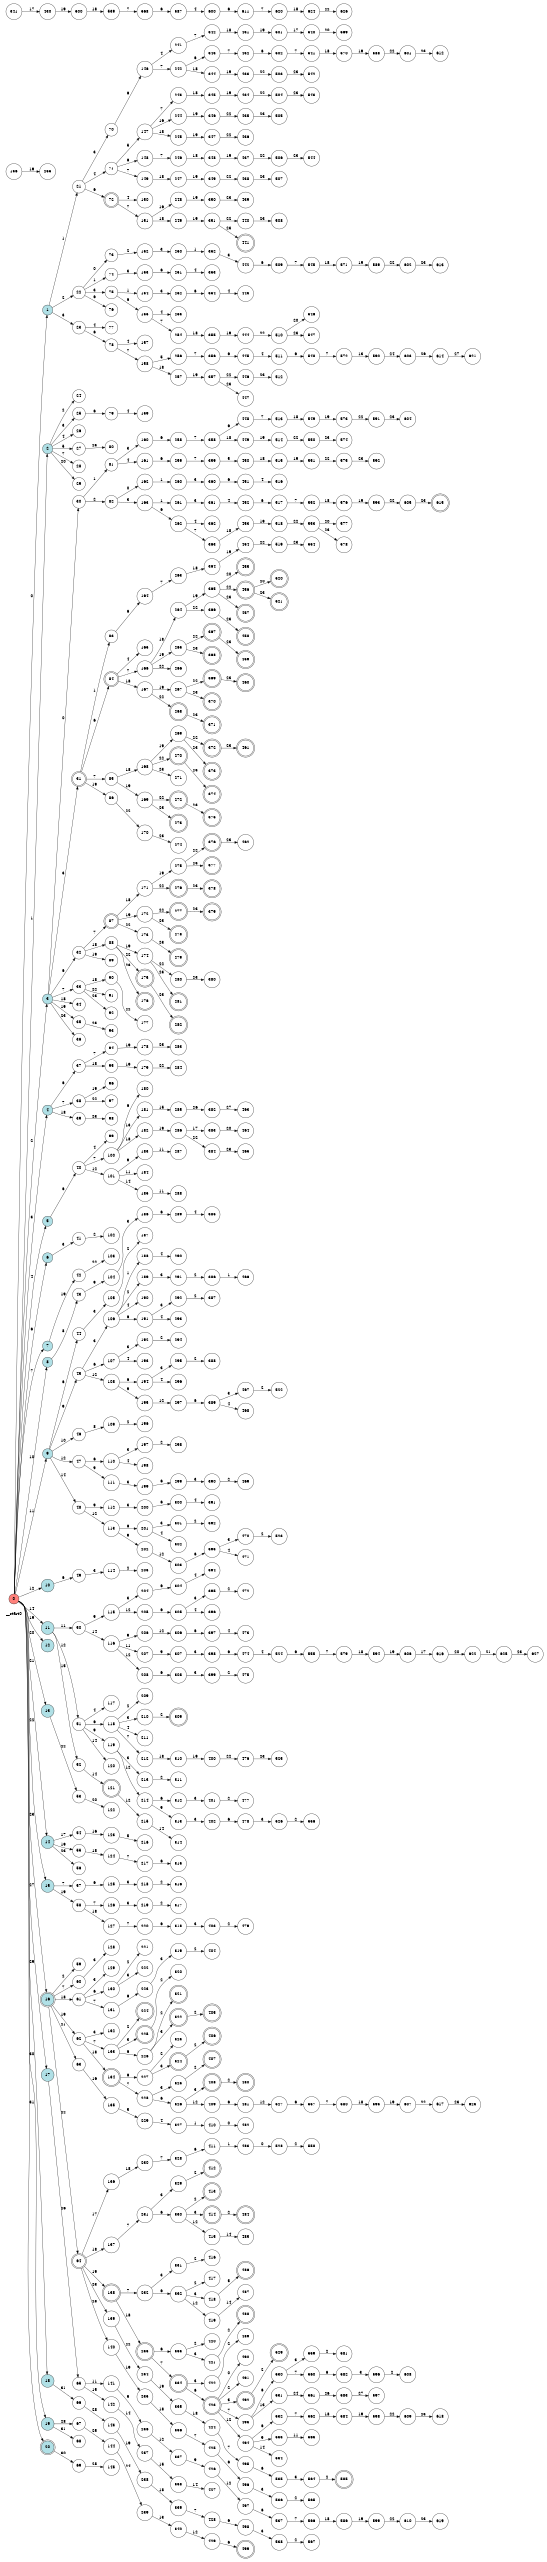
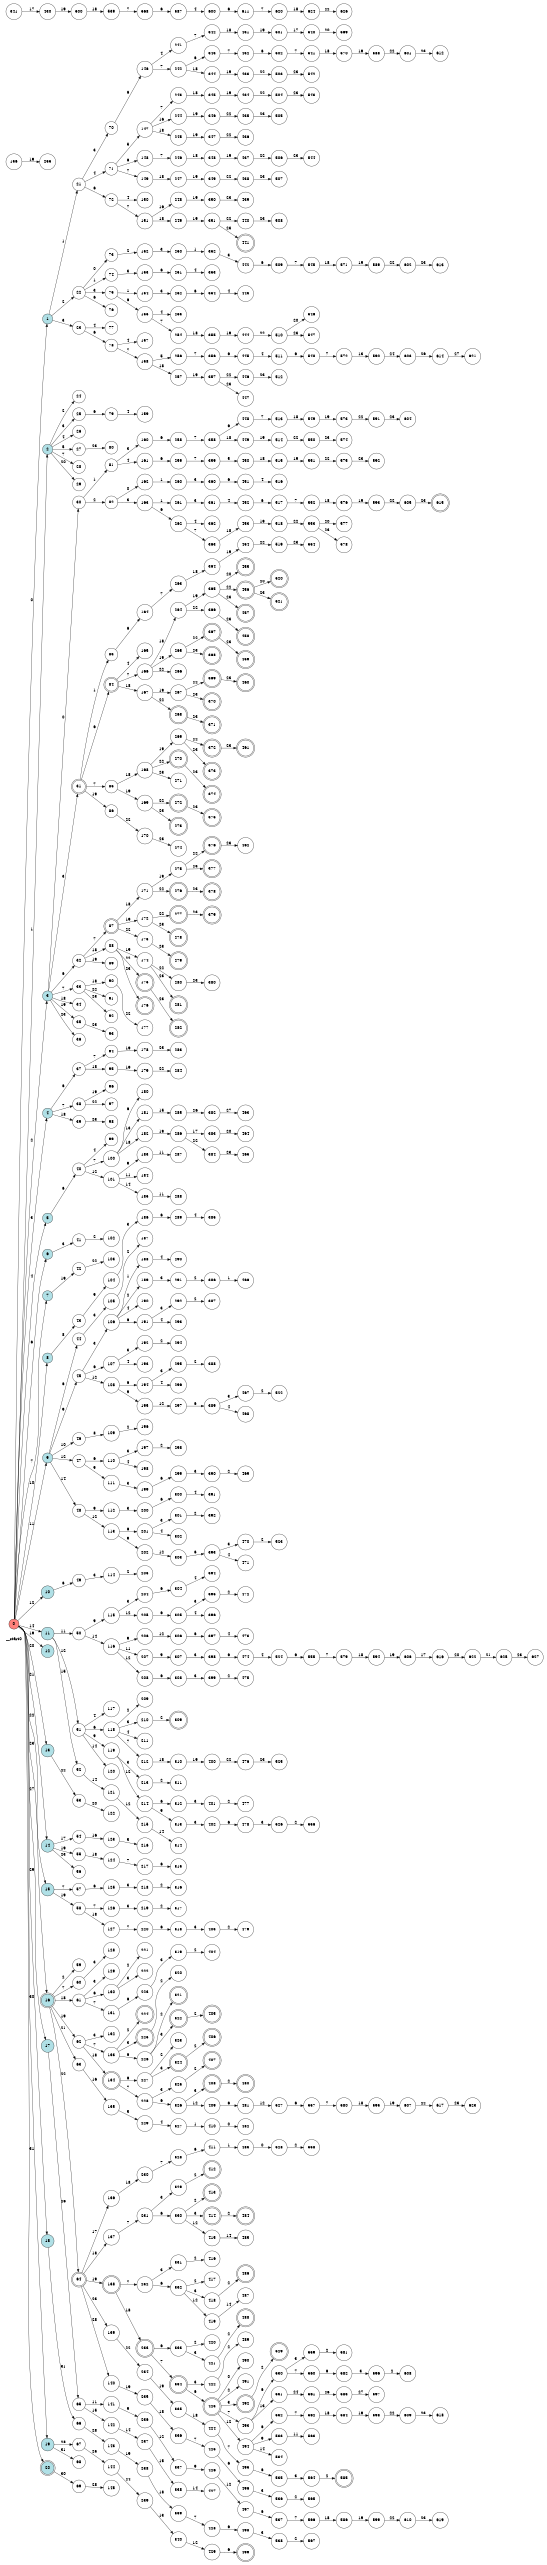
node "72": shape doublecircle -> circle
node "121": shape doublecircle -> circle
edge "418" -> "486": label "5" -> "2"
